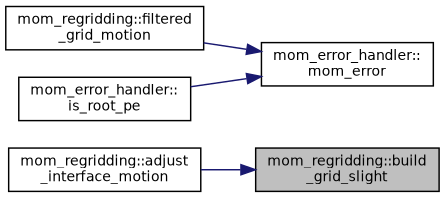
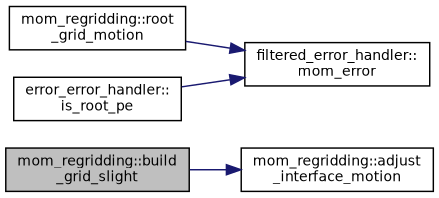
node "mom_regridding::filtered _grid_motion": label "mom_regridding::filtered _grid_motion" -> "mom_regridding::root _grid_motion"
node "mom_error_handler:: mom_error": label "mom_error_handler:: mom_error" -> "filtered_error_handler:: mom_error"
node "mom_error_handler:: is_root_pe": label "mom_error_handler:: is_root_pe" -> "error_error_handler:: is_root_pe"
edge "mom_regridding::adjust _interface_motion" -> "mom_regridding::build _grid_slight": reversed
